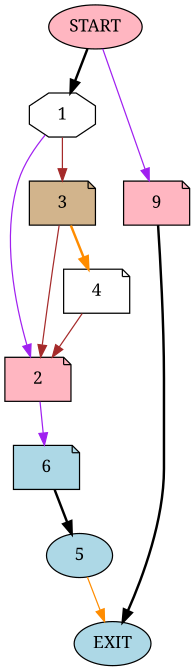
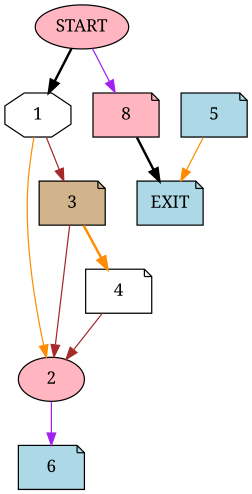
node "9": label "9" -> "8"
edge "1" -> "2": color purple -> darkorange
node "2": shape note -> ellipse
edge "6" -> "5": removed
node "5": shape ellipse -> note
node "EXIT": shape ellipse -> note
